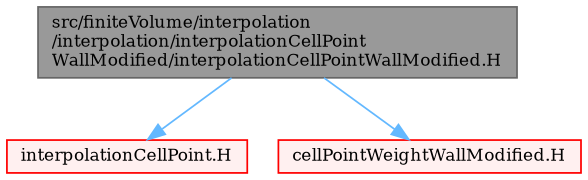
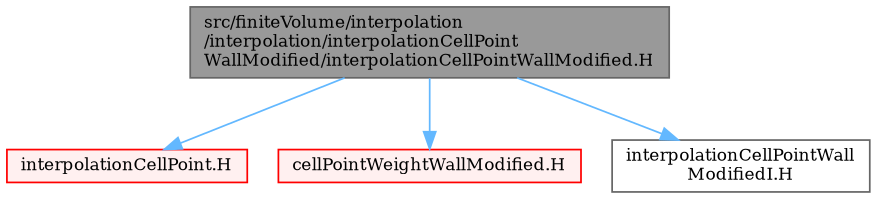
node "interpolationCellPointWall ModifiedI.H": added
